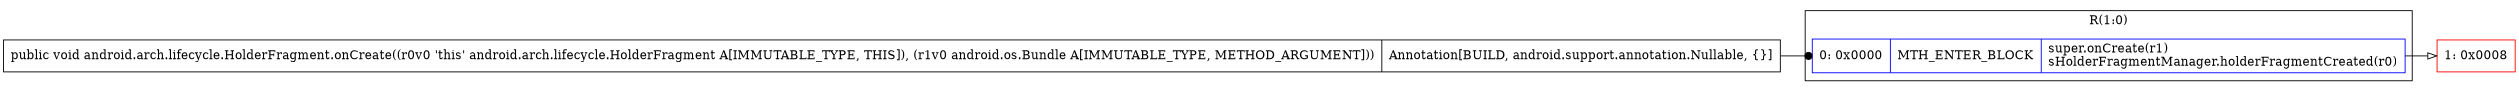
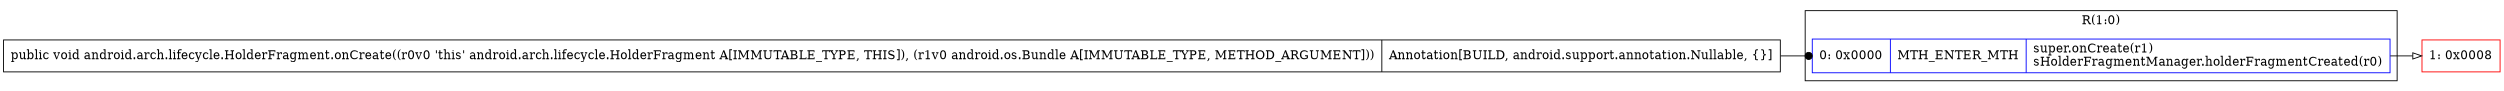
node "0: 0x0000": text "MTH_ENTER_BLOCK" -> "MTH_ENTER_MTH"
